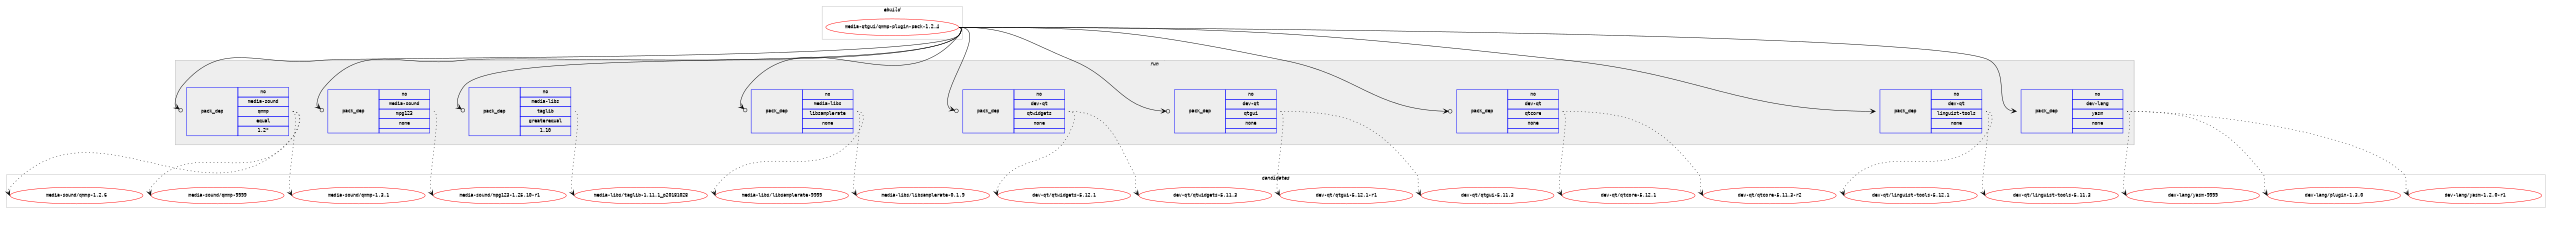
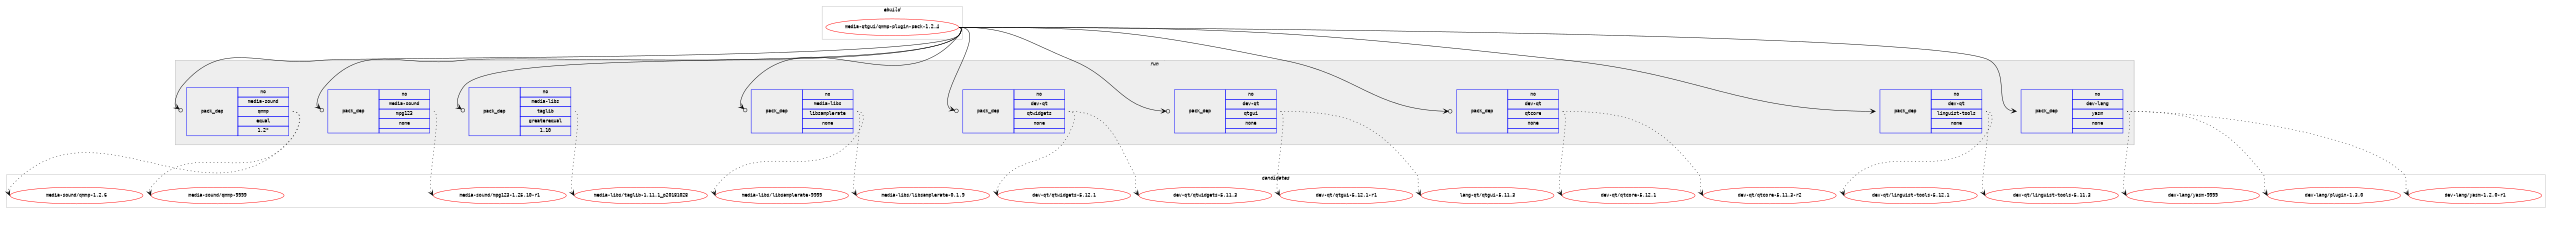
node "media-sound/qmmp-1.3.1": removed
node "dev-qt/qtgui-5.11.3": label "dev-qt/qtgui-5.11.3" -> "lang-qt/qtgui-5.11.3"
